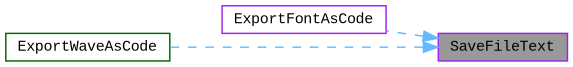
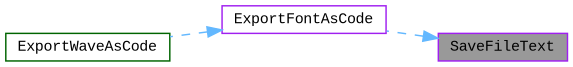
edge "ExportWaveAsCode" -> "SaveFileText": now "ExportWaveAsCode" -> "ExportFontAsCode"
